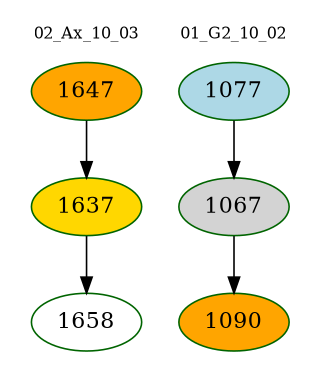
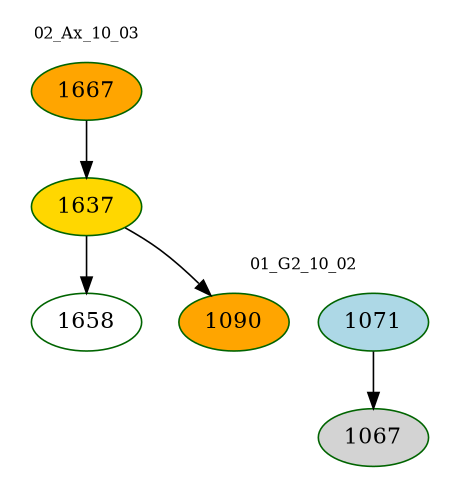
node "1647": label "1647" -> "1667"
node "1077": label "1077" -> "1071"
edge "1067" -> "1090": now "1637" -> "1090"
